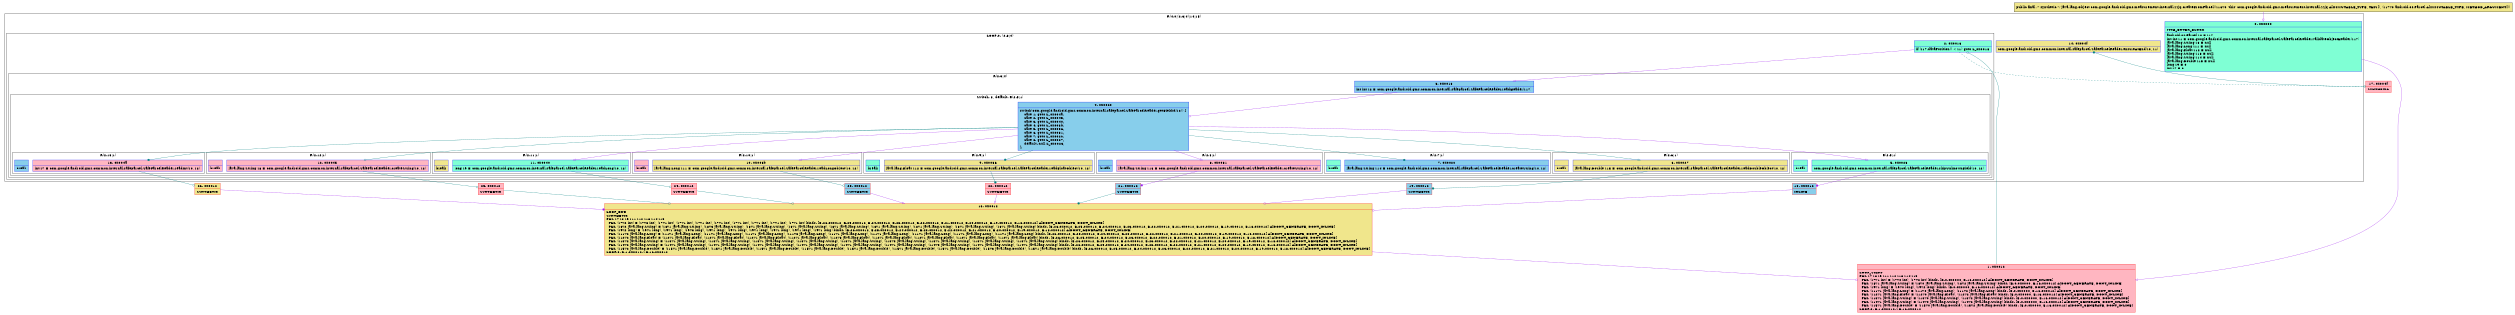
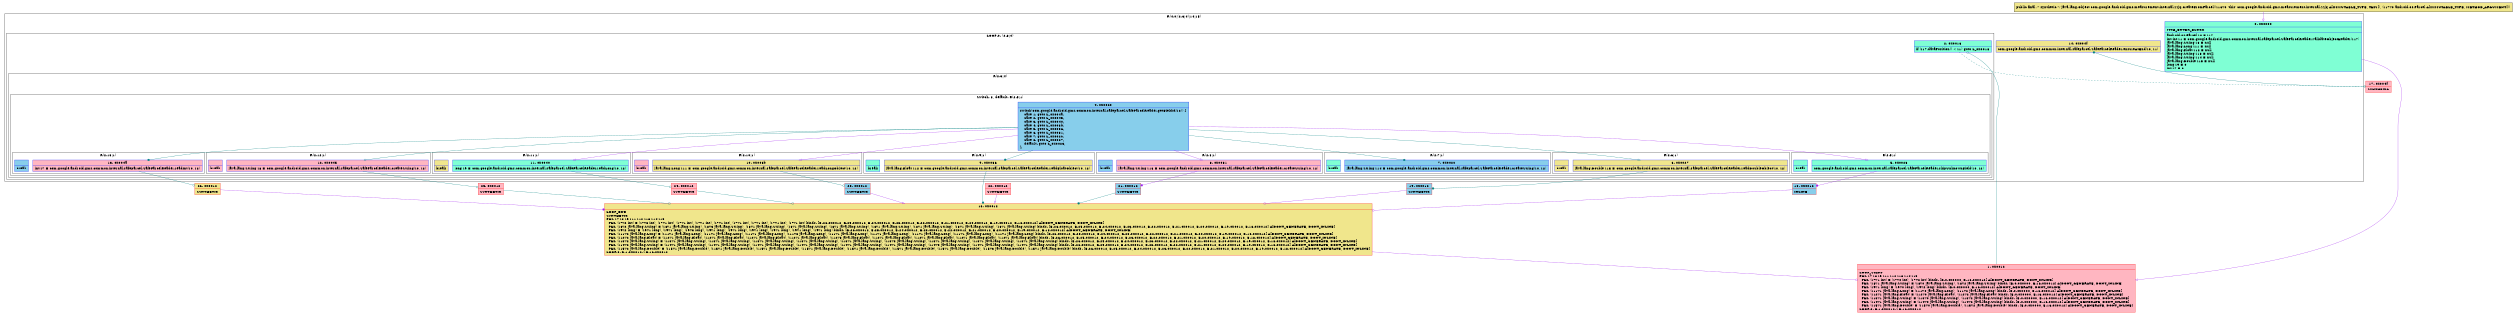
node "3: 0x0018": removed
node "4: 0x0020": text "default: null L_0x0023;" -> "default: goto L_0x0023;"
edge "9: 0x0036" -> "22: 0x0012": now "9: 0x0036" -> "16: 0x0012"
